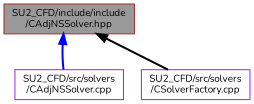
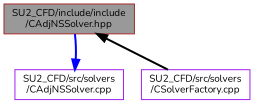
edge "SU2_CFD/src/solvers /CAdjNSSolver.cpp" -> "SU2_CFD/include/include /CAdjNSSolver.hpp": reversed
